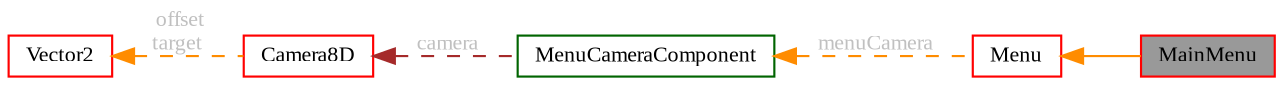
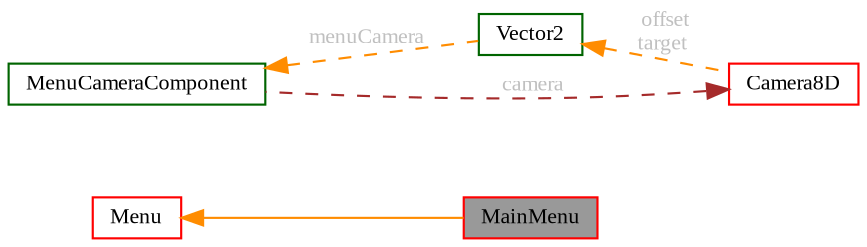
node "Vector2": color red -> darkgreen
edge "Menu" -> "MenuCameraComponent": now "Vector2" -> "MenuCameraComponent"
